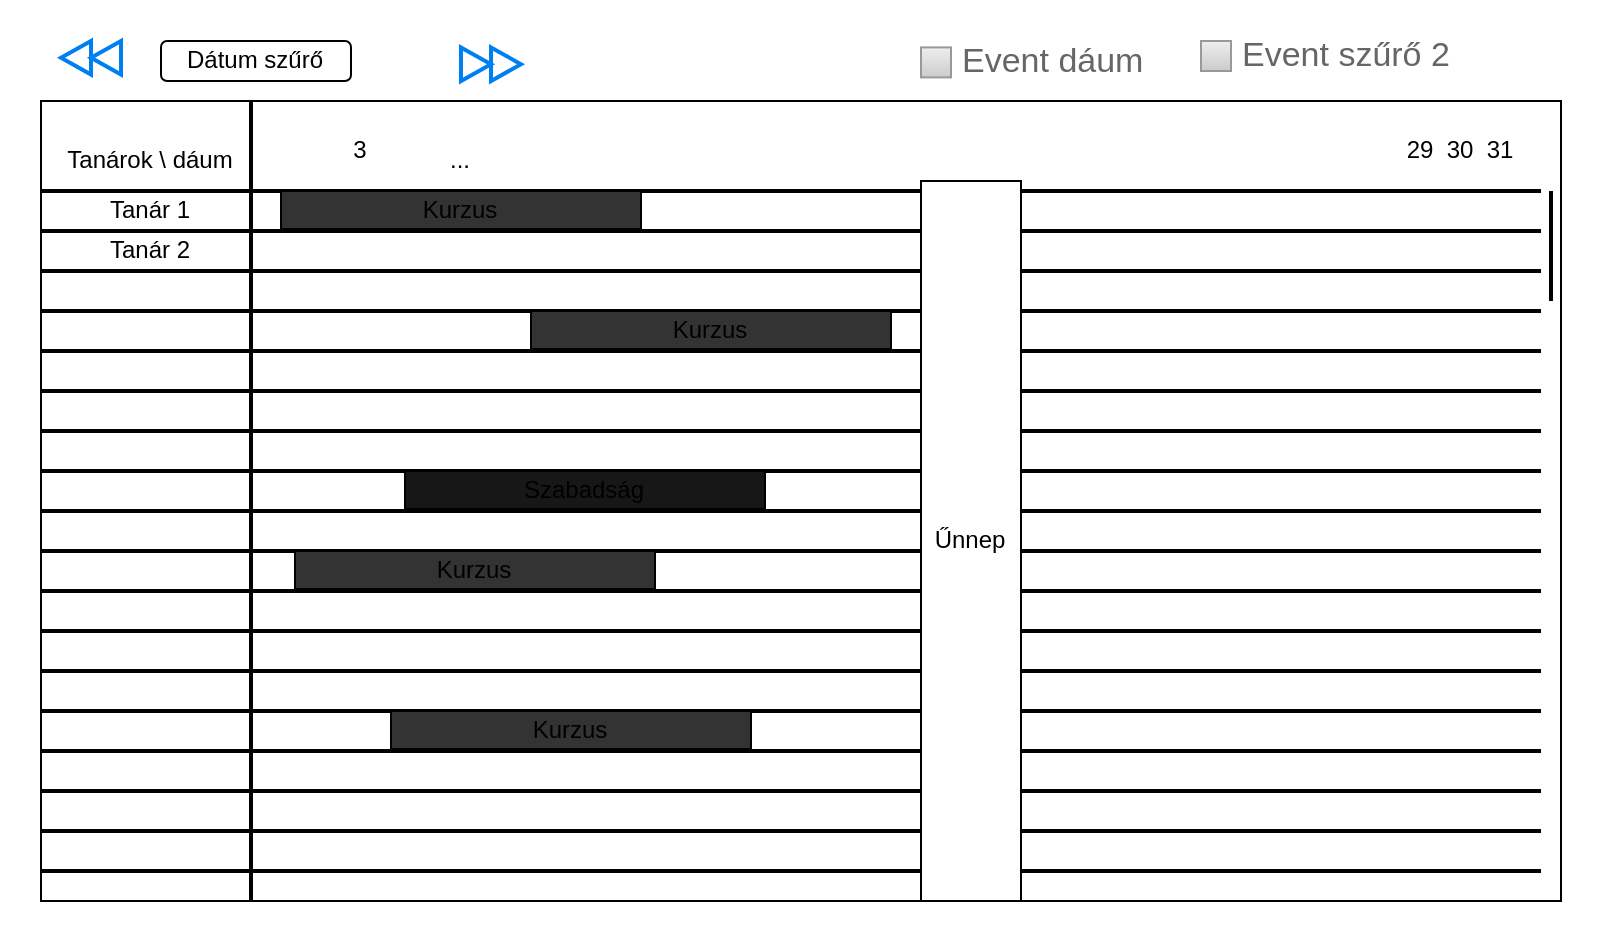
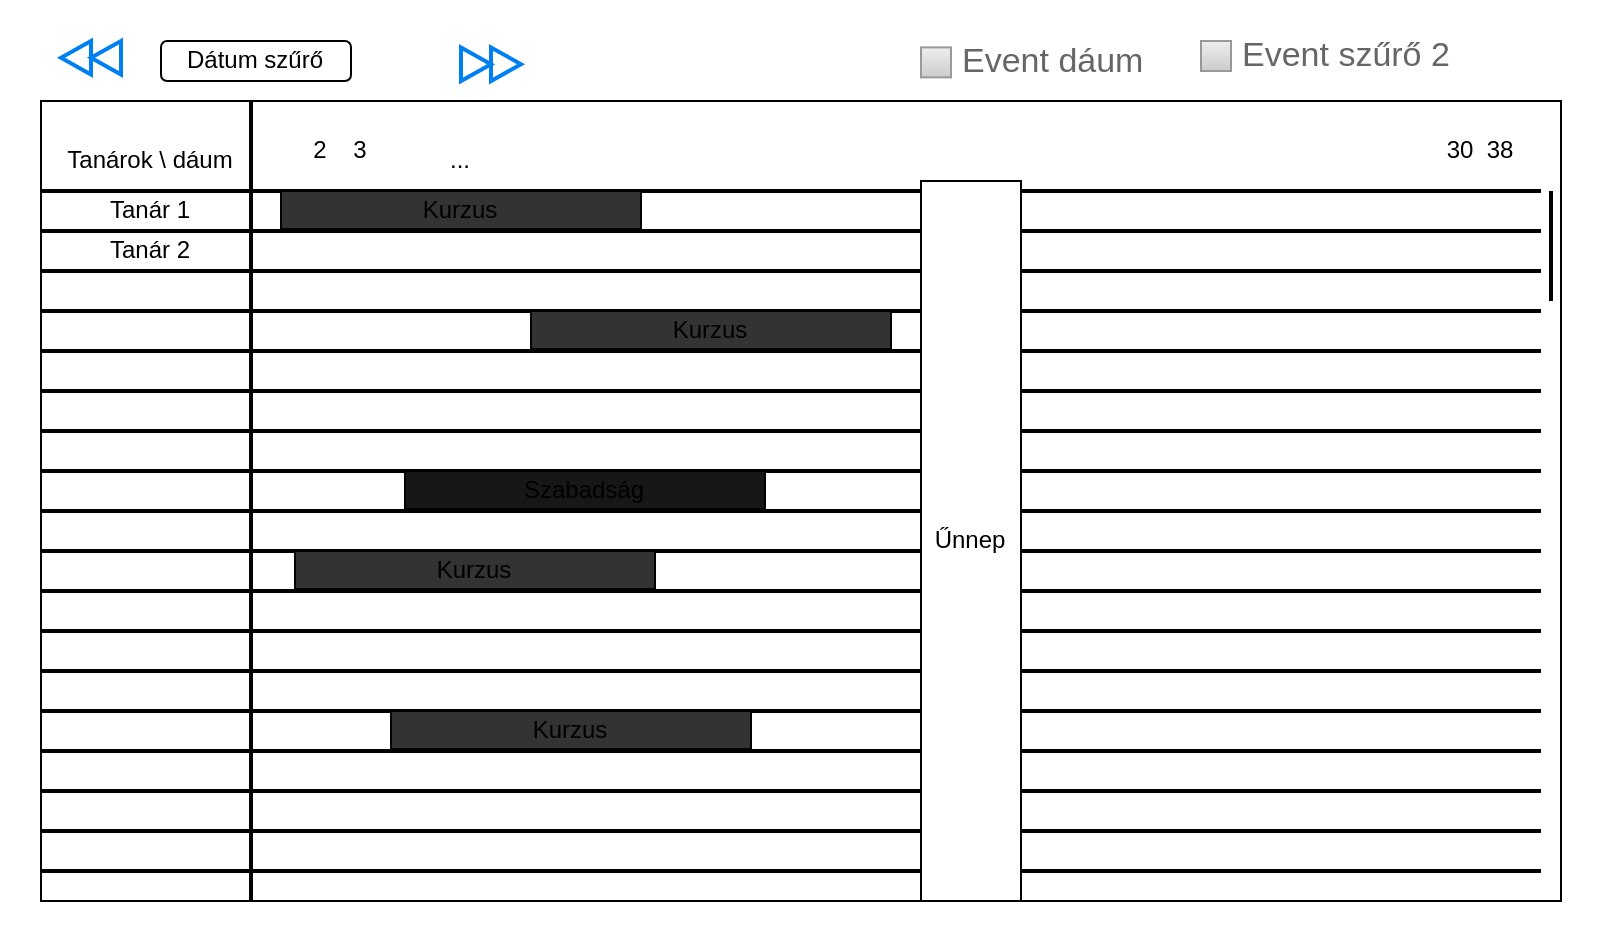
node "2": added
node "29": removed
node "31": label "31" -> "38"
